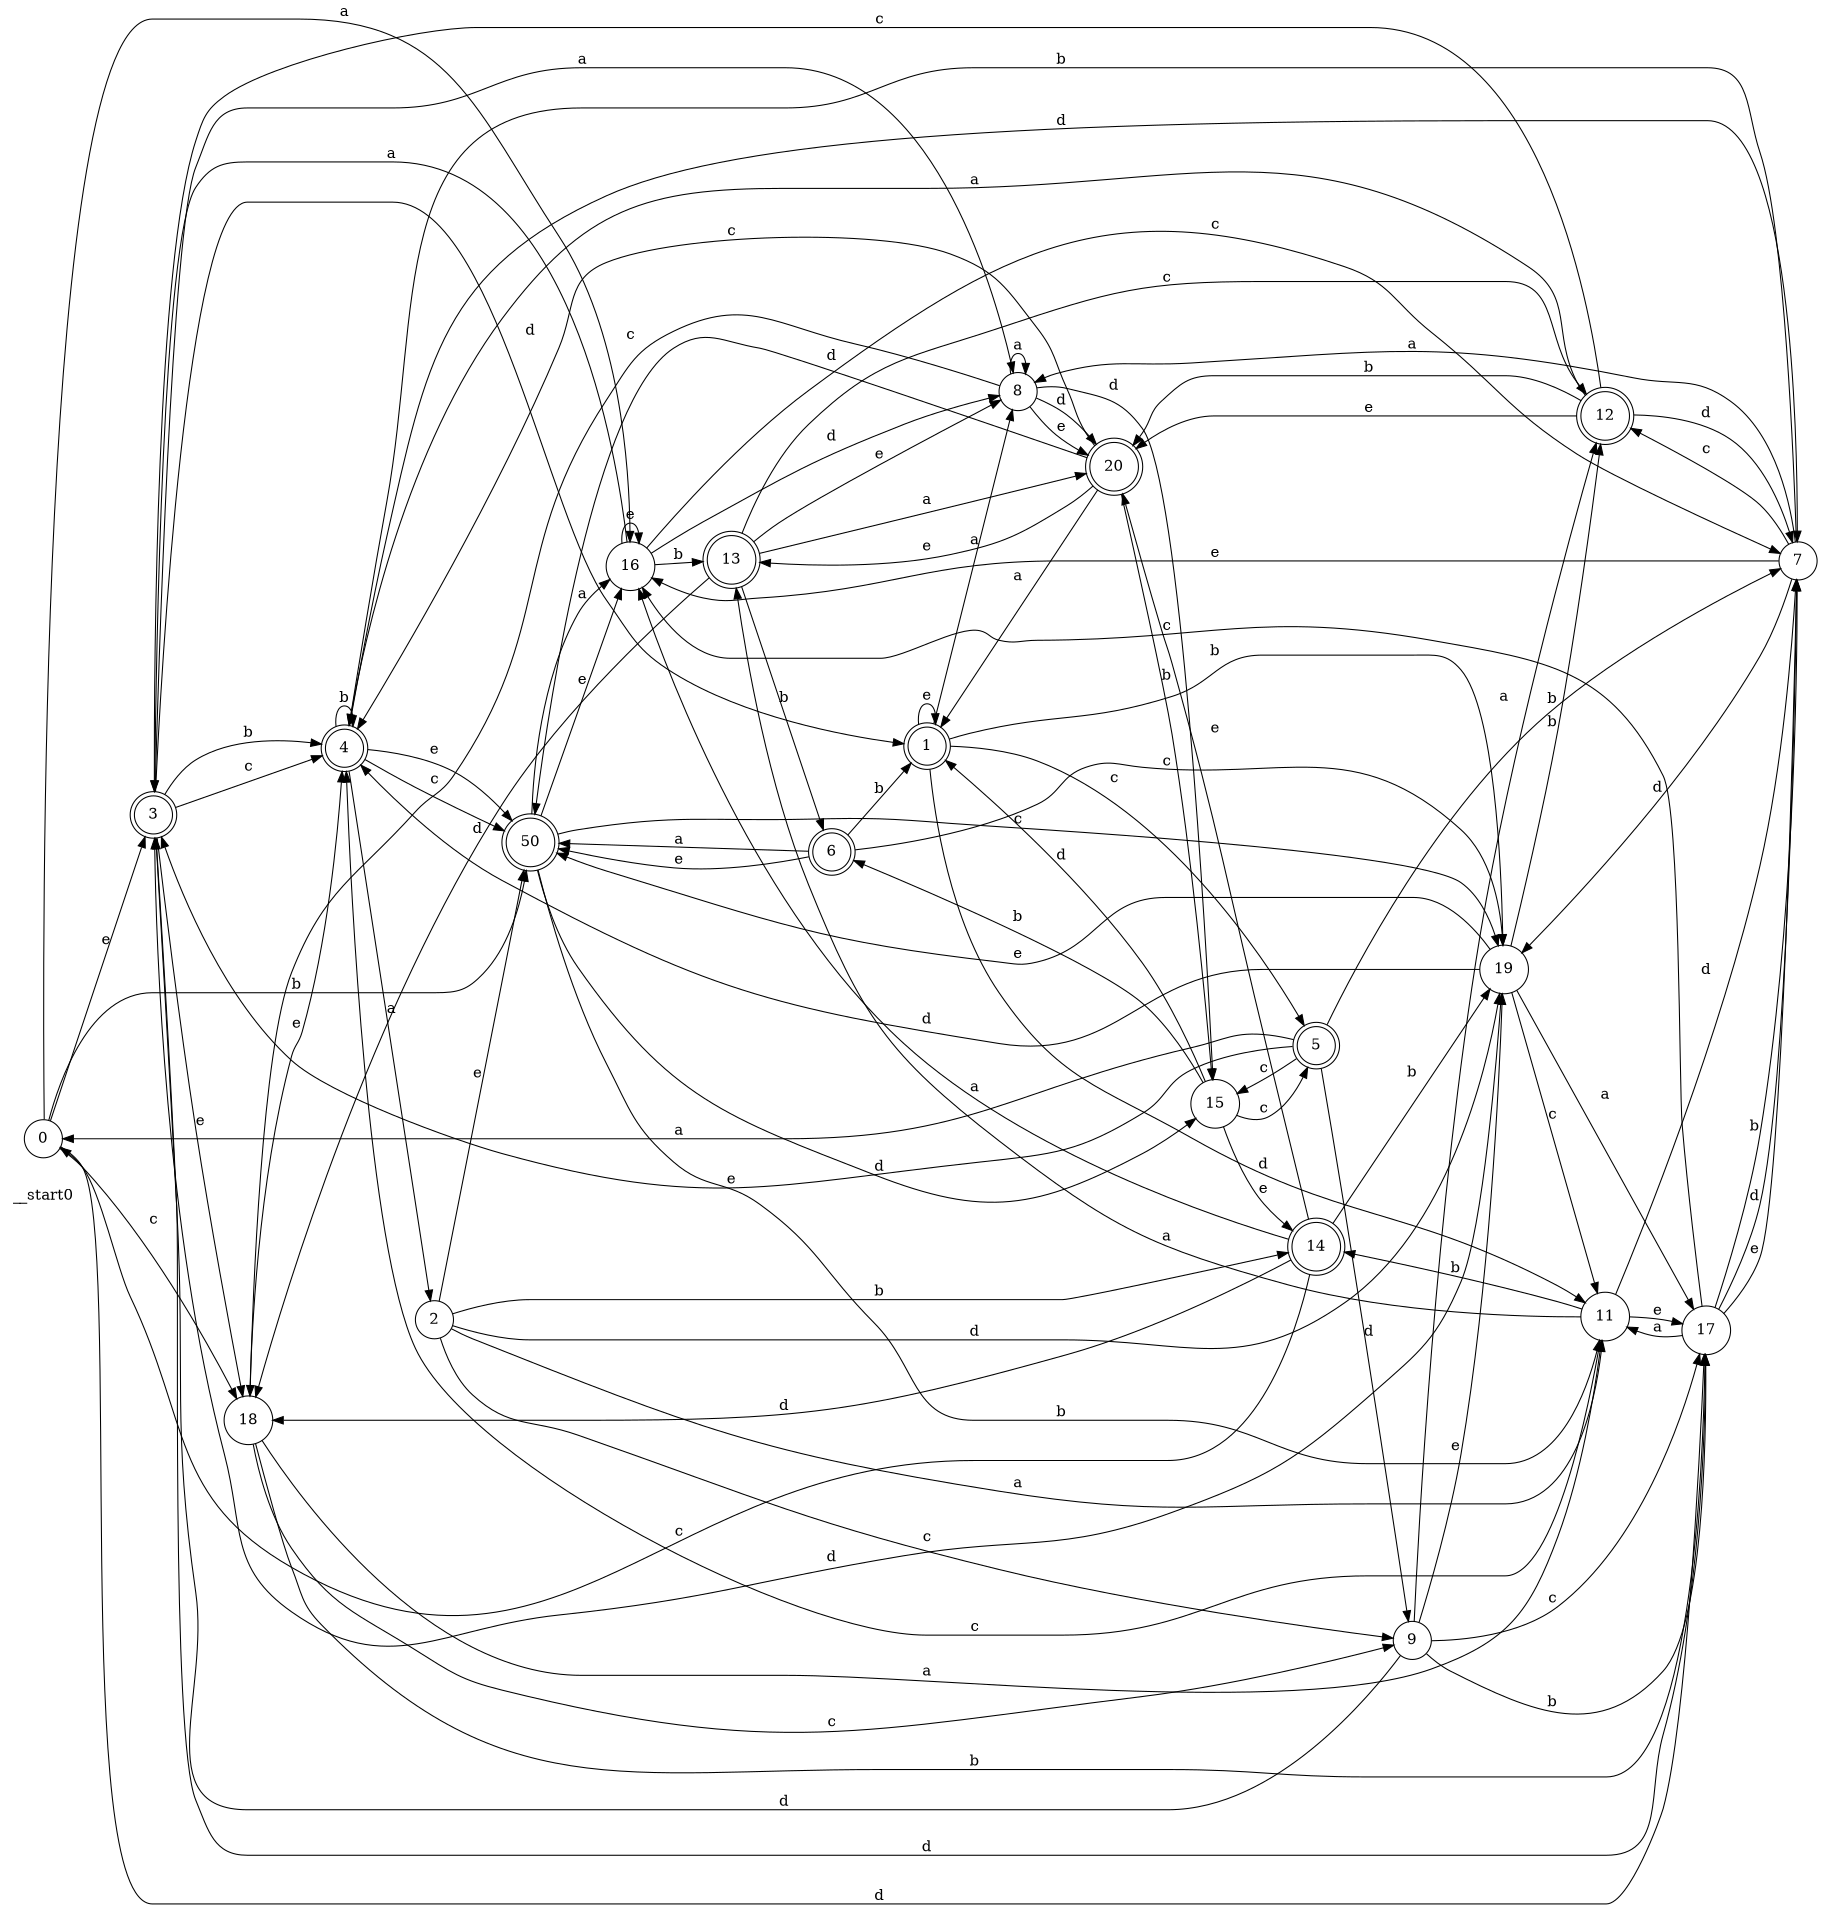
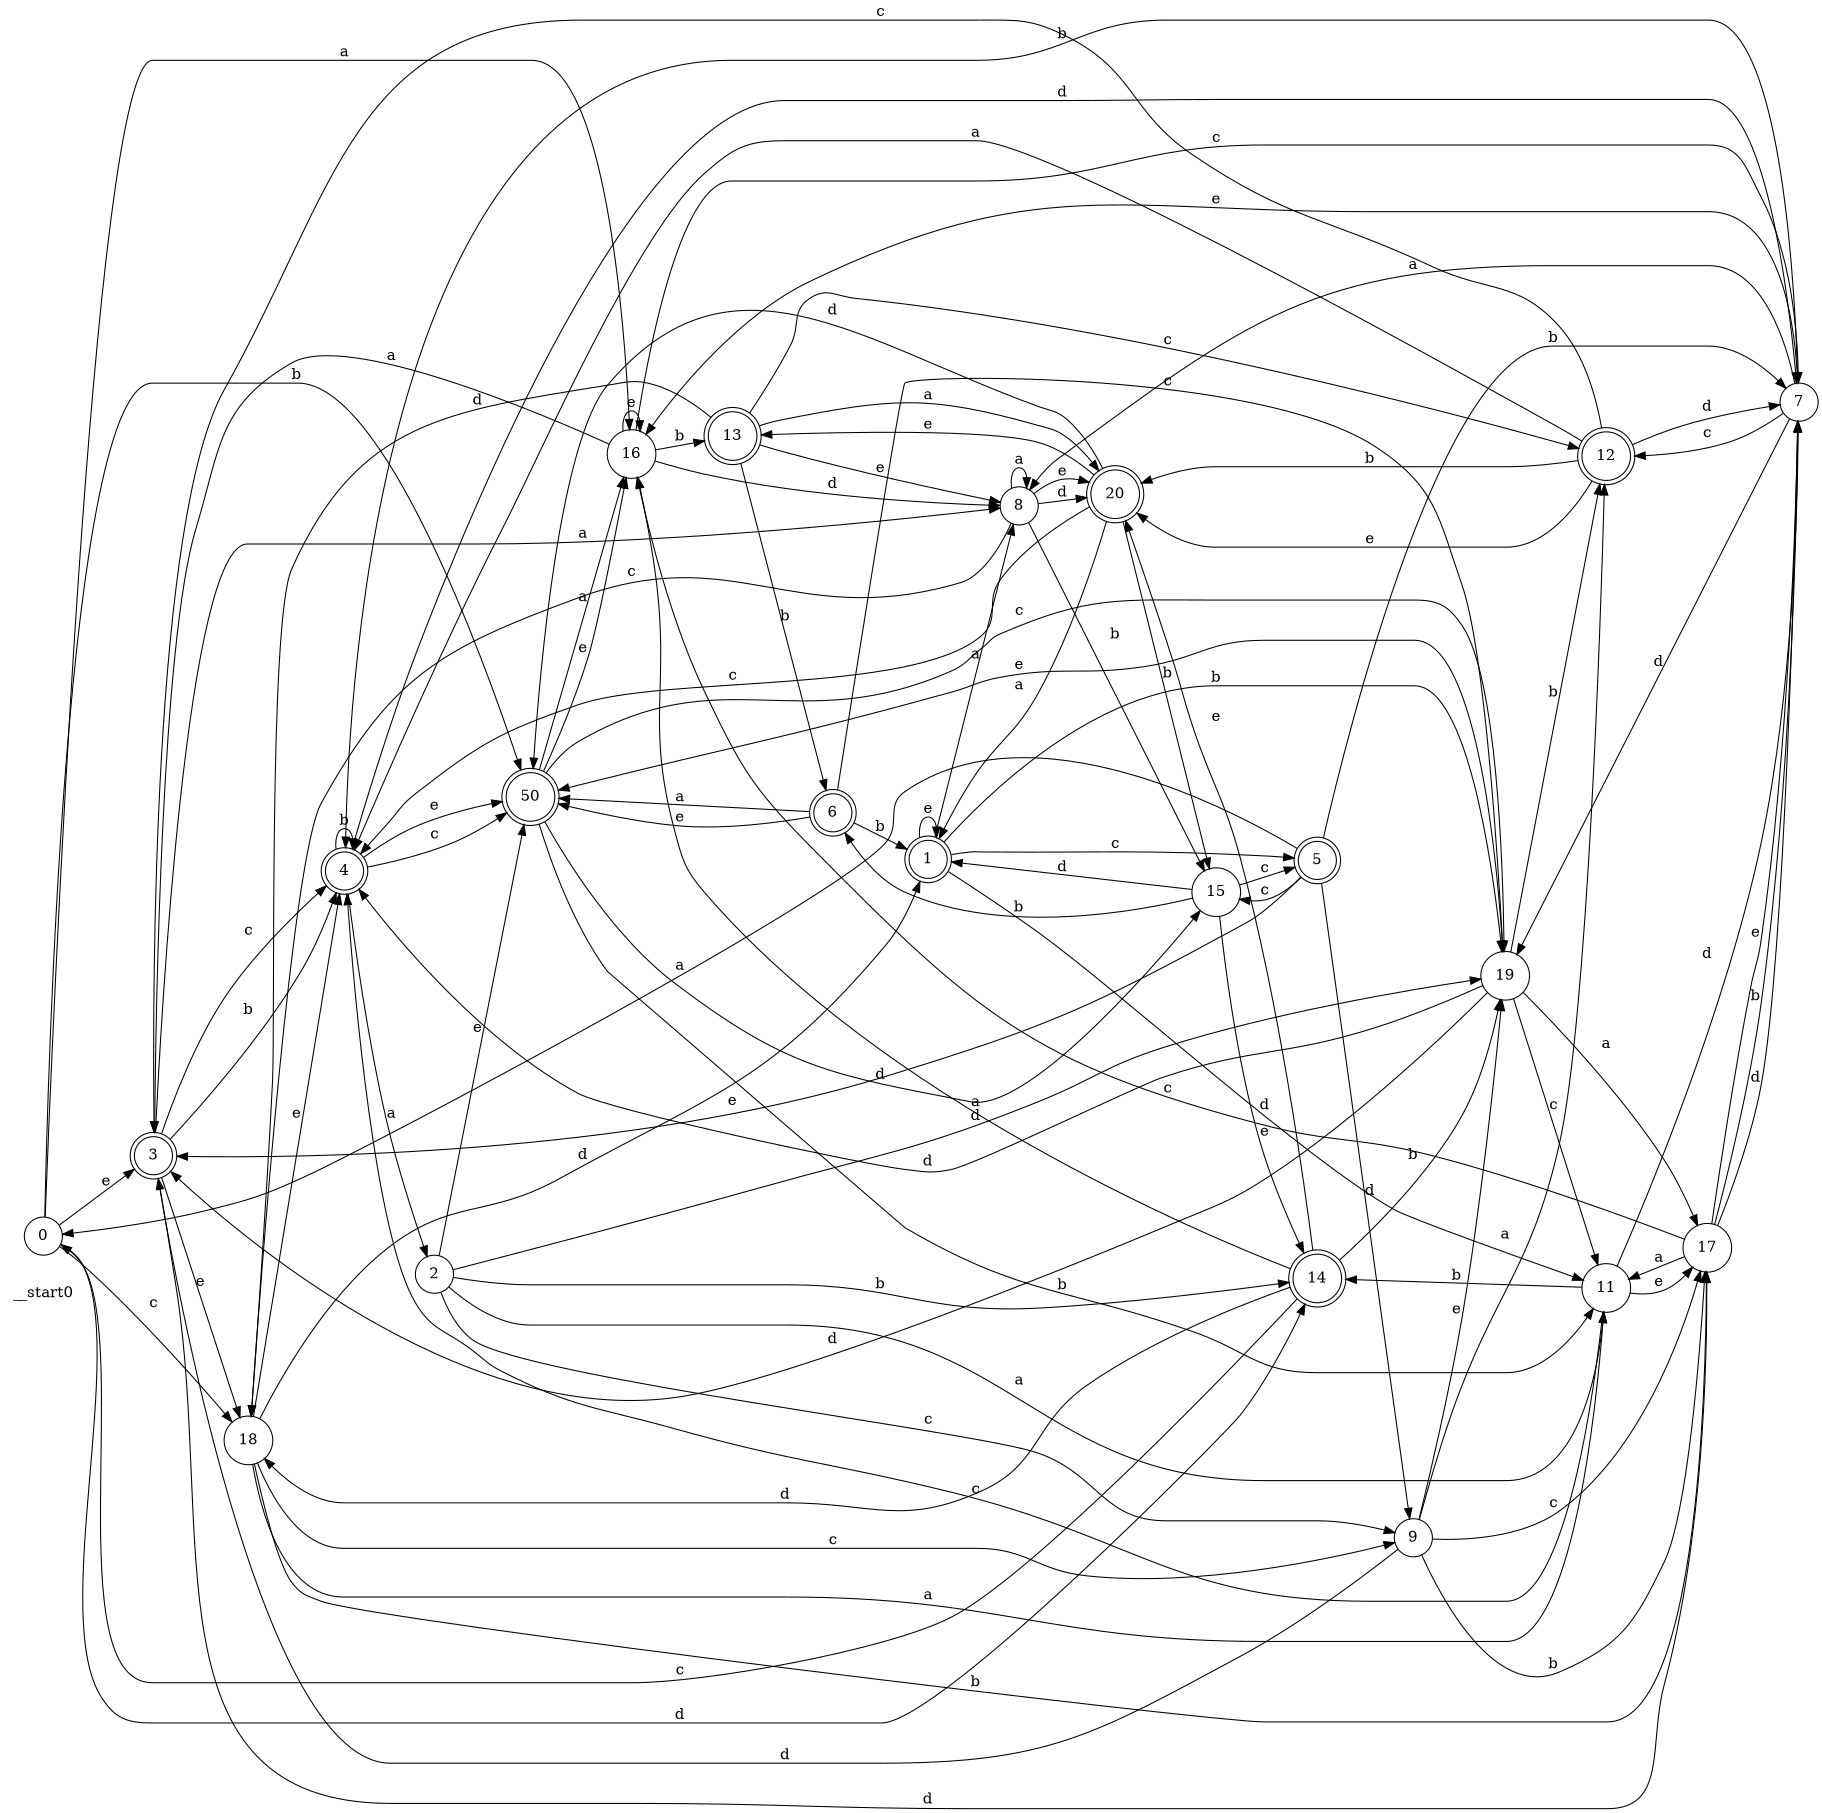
edge "3" -> "1": now "18" -> "1"
edge "8" -> "15": label "d" -> "b"
edge "11" -> "13": removed, label "a"
edge "0" -> "17": now "0" -> "14"
